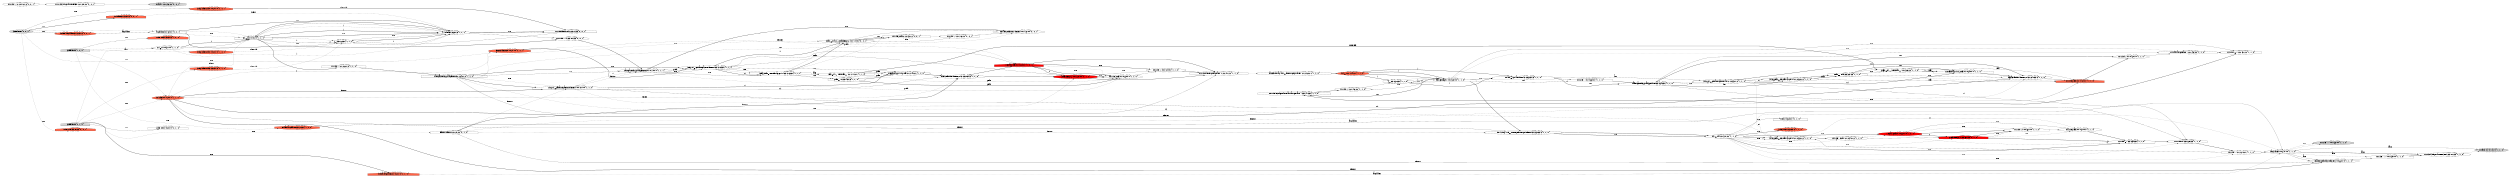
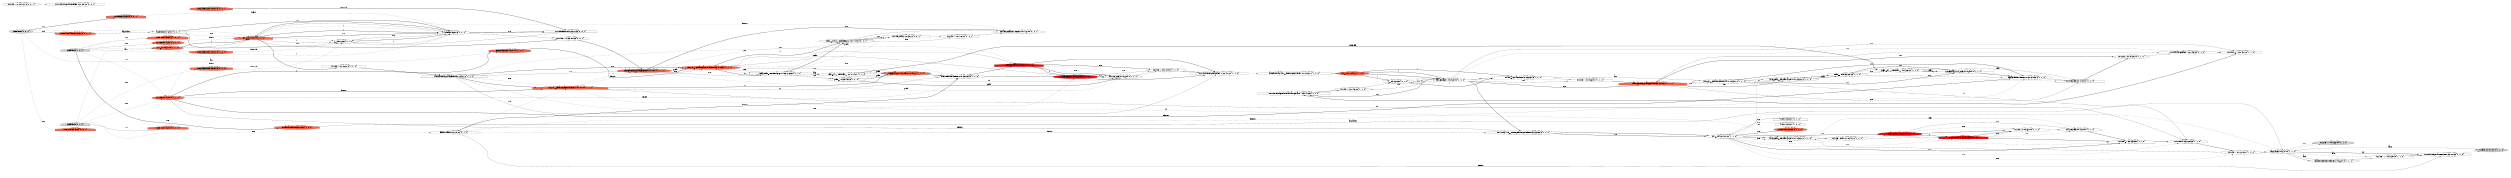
node "out.flush()@@@23@@@['0', '0', '1']": removed
edge "closeElement['0', '0', '1']" -> "String indentWith@@@2@@@['0', '0', '1']": removed, label "true"
node "int i = 0@@@4@@@['1', '1', '1']": fillcolor white -> tomato
edge "Element element@@@2@@@['0', '0', '1']" -> "removeNSDefinitions(element)@@@18@@@['0', '0', '1']": now "i++@@@6@@@['1', '1', '1']" -> "removeNSDefinitions(element)@@@18@@@['0', '0', '1']"
node "int indent@@@2@@@['1', '0', '0']": added
edge "namespacePolicy.qualifyElements@@@9@@@['1', '1', '0']" -> "prefix != null && !prefix.isEmpty()@@@14@@@['0', '0', '1']": now "namespacePolicy.qualifyElements@@@11@@@['1', '1', '1']" -> "prefix != null && !prefix.isEmpty()@@@14@@@['0', '0', '1']"
node "int i = 0@@@3@@@['1', '1', '0']": fillcolor white -> tomato
edge "closeElement['0', '0', '1']" -> "Element element@@@2@@@['0', '0', '1']": label "true" -> "attr"
edge "String uri = getNamespaceURI(element)@@@12@@@['1', '1', '1']" -> "addNSDefinition(element,uri)@@@20@@@['1', '1', '0']": added, label "true"
node "String uri = getNamespaceURI(element)@@@12@@@['1', '1', '1']": fillcolor white -> tomato
node "namespacePolicy.qualifyElements@@@11@@@['1', '1', '1']": fillcolor white -> tomato
edge "int indent@@@2@@@['1', '1', '0']" -> "Element element@@@2@@@['0', '0', '1']": style dashed -> bold
node "nsPrefixMap.put(uri,prefix)@@@19@@@['1', '1', '0']": fillcolor white -> tomato
edge "prefix = NS + (nextPrefix++)@@@17@@@['1', '1', '0']" -> "out.write(prefix)@@@23@@@['1', '1', '0']": label "prefix" -> "uri"
edge "String prefix = nsPrefixMap.get(uri)@@@36@@@['1', '1', '0']" -> "out.write(prefix)@@@42@@@['1', '1', '0']": removed, label "prefix"
node "out.write(prefix)@@@42@@@['1', '1', '0']": fillcolor tomato -> white
node "namespacePolicy.qualifyAttributes@@@34@@@['1', '1', '0']": fillcolor white -> tomato
edge "Attr attr = (Attr)attrs.item(i)@@@32@@@['1', '1', '0']" -> "namespacePolicy.qualifyAttributes@@@34@@@['1', '1', '0']": now "i < attrs.getLength()@@@30@@@['1', '1', '0']" -> "namespacePolicy.qualifyAttributes@@@34@@@['1', '1', '0']"
node "String uri = getNamespaceURI(element)@@@10@@@['1', '1', '0']": fillcolor white -> tomato
edge "Element element@@@2@@@['0', '1', '0']" -> "String uri = getNamespaceURI(element)@@@10@@@['1', '1', '0']": label "element" -> "uris"
edge "String prefix = nsPrefixMap.get(uri)@@@53@@@['1', '1', '0']" -> "out.write(prefix)@@@57@@@['1', '1', '0']": label "uri" -> "prefix"
edge "openElement['1', '0', '0']" -> "boolean hasChildren@@@2@@@['1', '0', '0']": style dashed -> bold
node "uris@@@52@@@['1', '0', '0']": added
node "Writer out@@@2@@@['0', '1', '0']": fillcolor white -> tomato
edge "hasChildren@@@64@@@['1', '1', '0']" -> "out.write(StringUtils.LINE_SEP)@@@70@@@['1', '1', '0']": label "false" -> "uris"
edge "Element element@@@2@@@['0', '1', '0']" -> "removeNSDefinitions(element)@@@68@@@['1', '1', '0']": now "Element element@@@2@@@['0', '1', '0']" -> "out.write(StringUtils.LINE_SEP)@@@70@@@['1', '1', '0']"
edge "int indent@@@2@@@['1', '1', '0']" -> "removeNSDefinitions(element)@@@68@@@['1', '1', '0']": removed, label "element"
node "boolean hasChildren@@@2@@@['0', '1', '0']": removed
